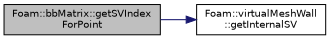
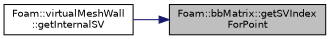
edge "Foam::bbMatrix::getSVIndex ForPoint" -> "Foam::virtualMeshWall ::getInternalSV": reversed
